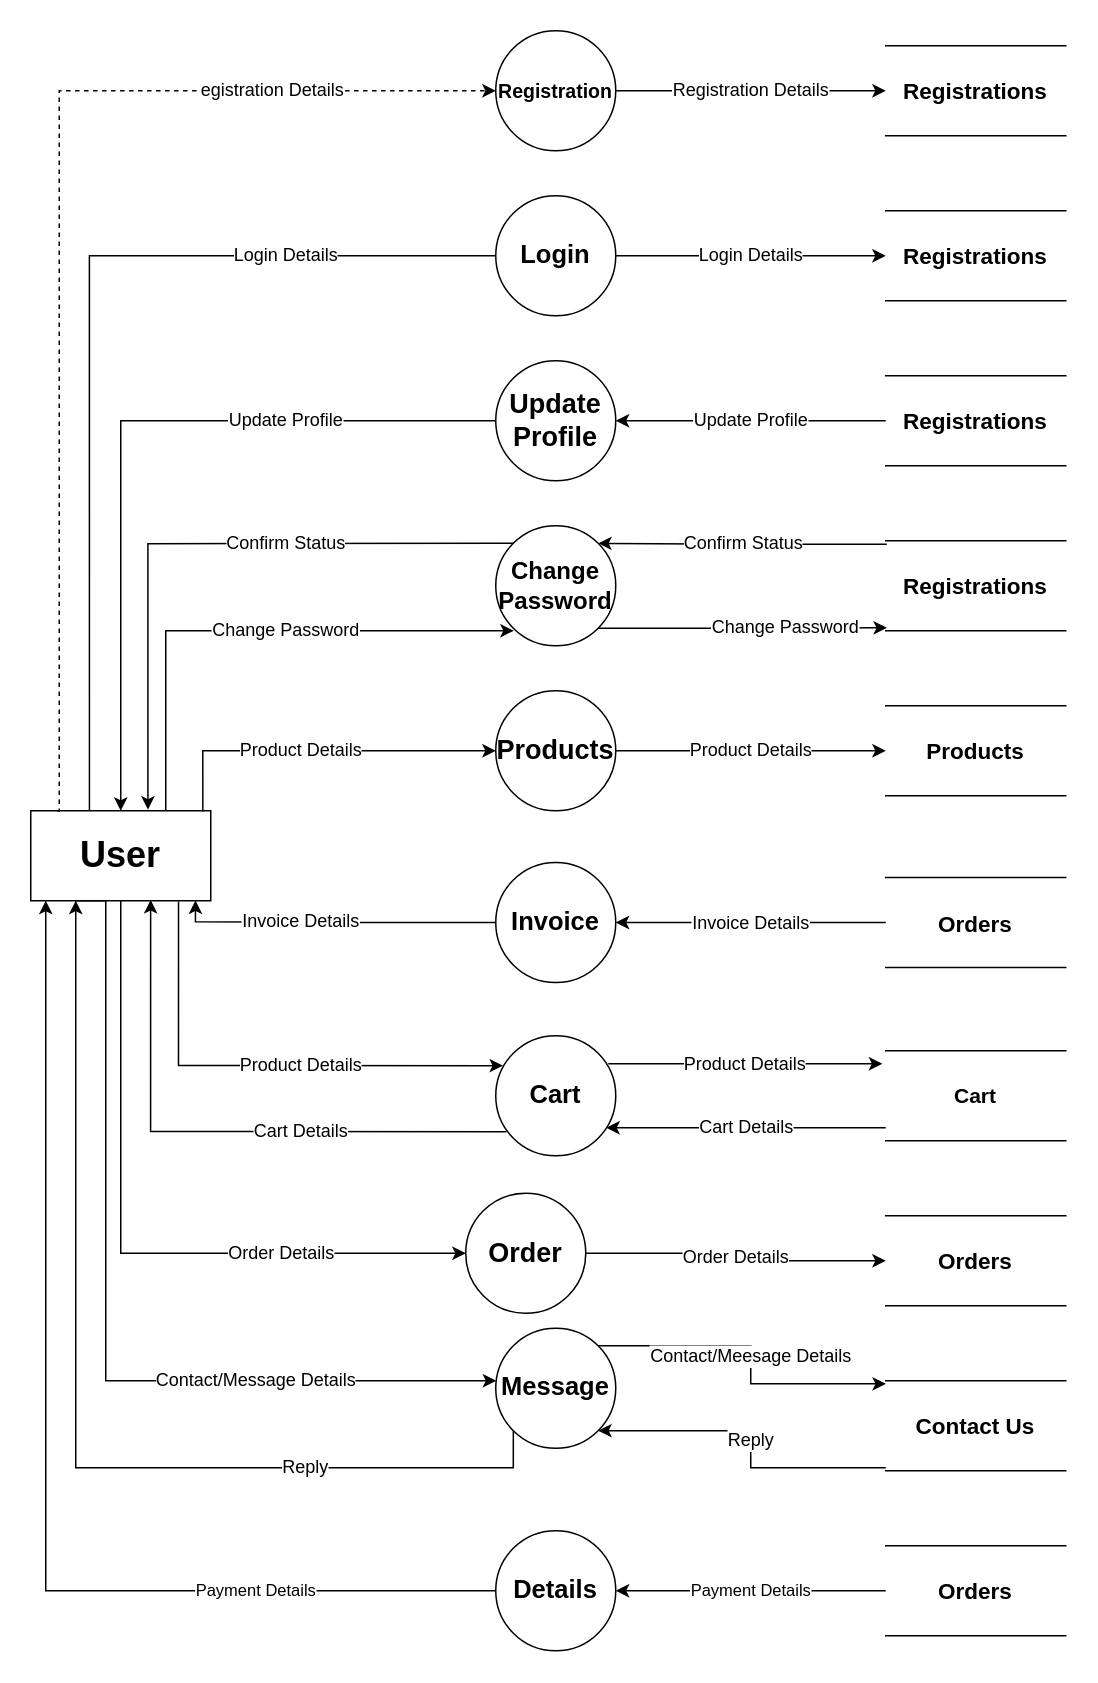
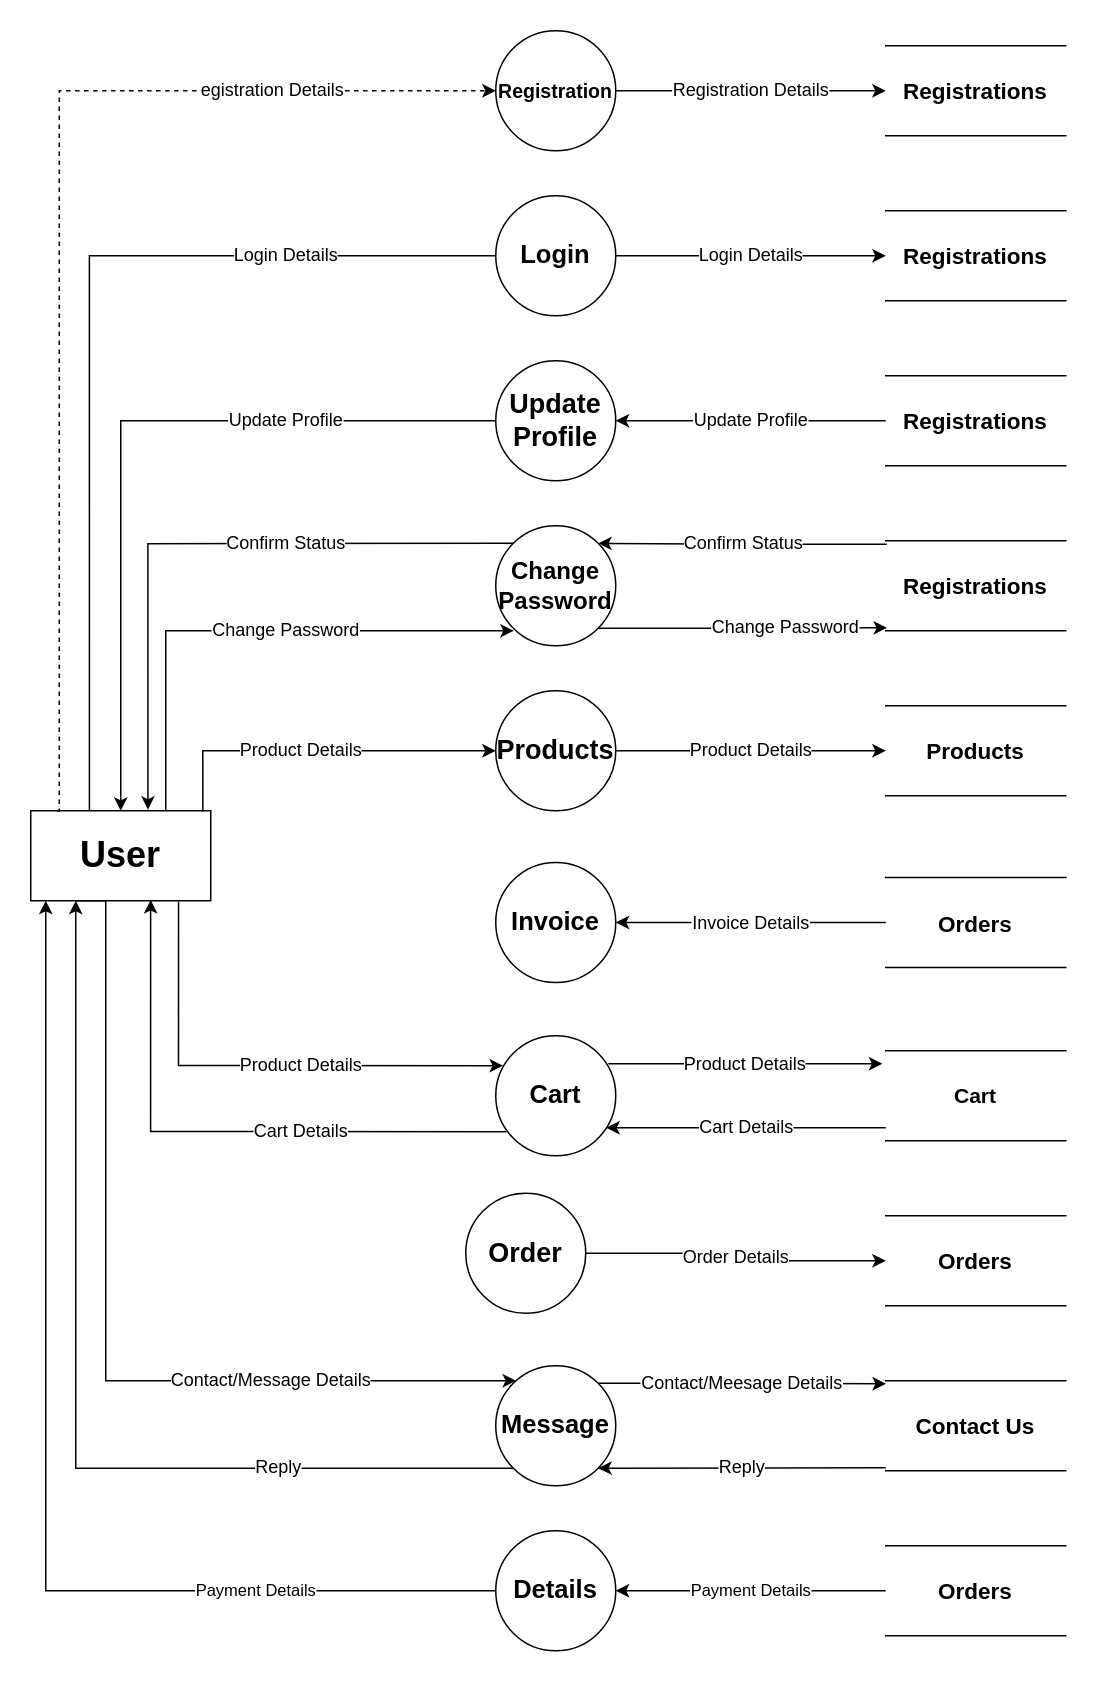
edge "Invoice" -> "User": removed, label "Invoice Details"
edge "User" -> "Order": removed, label "Order Details"
node "Message": moved (556, 1388) -> (556, 1426)
